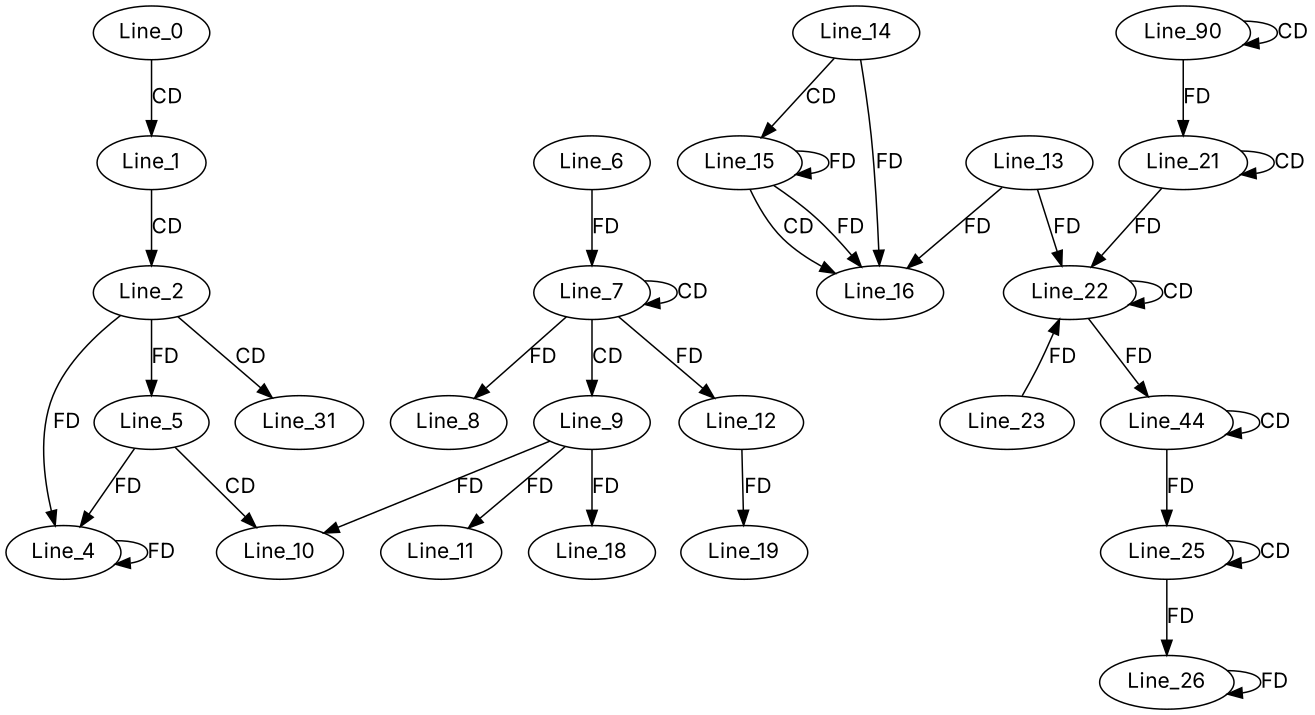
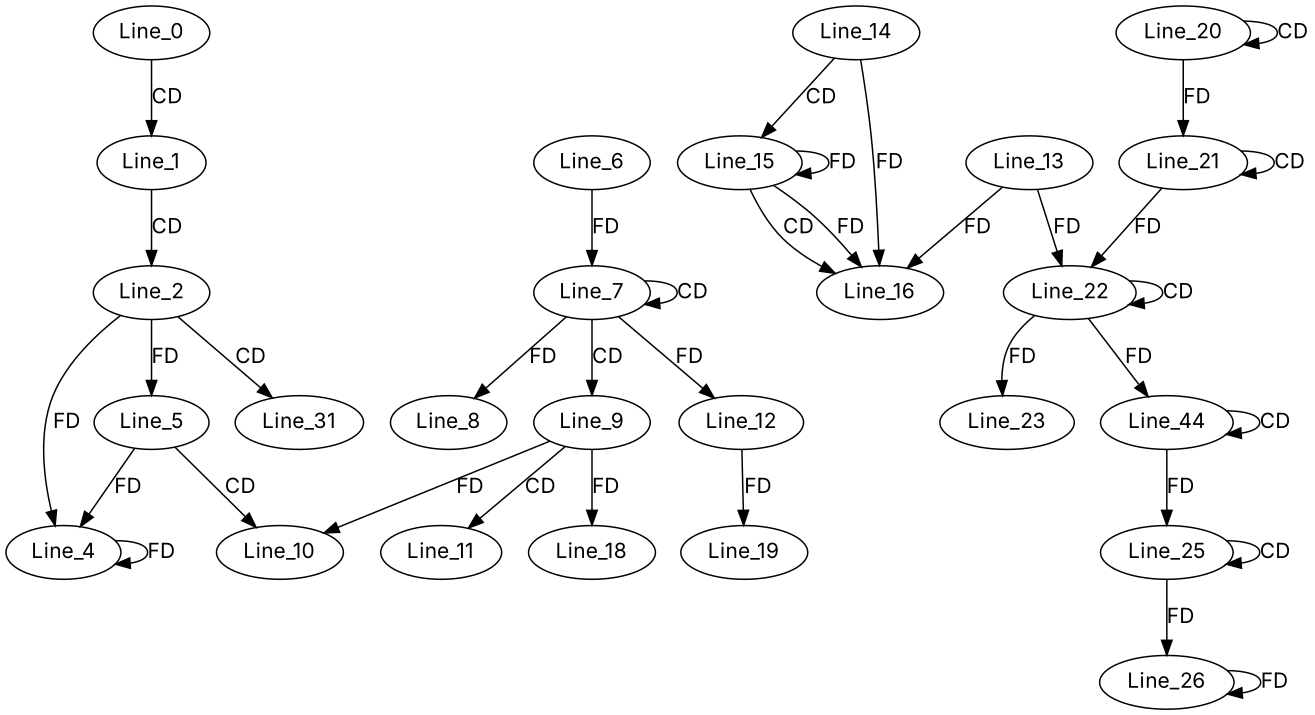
node "Line_90": label "Line_90" -> "Line_20"
edge "Line_23" -> "Line_22": reversed
edge "Line_9" -> "Line_11": label "FD" -> "CD"
